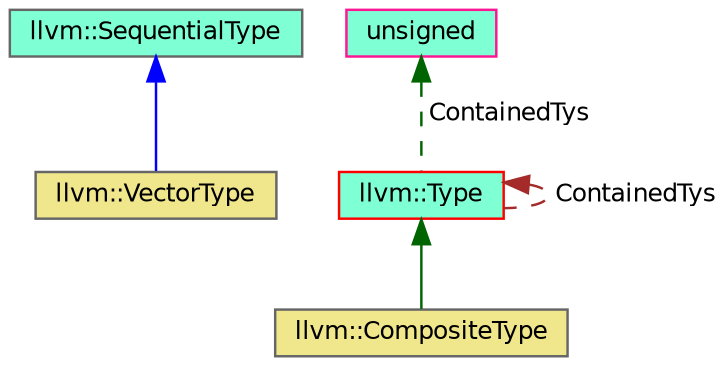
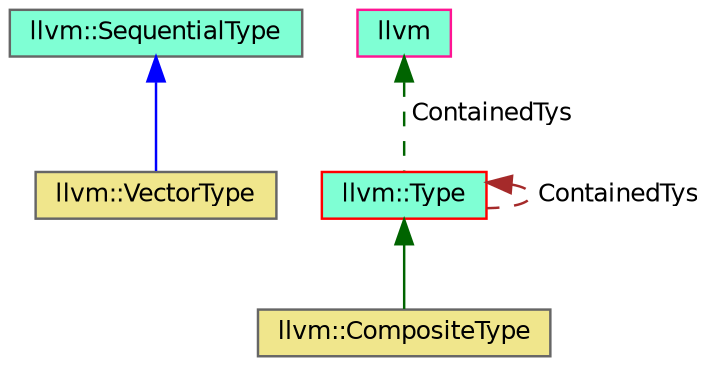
node "unsigned": label "unsigned" -> "llvm"
